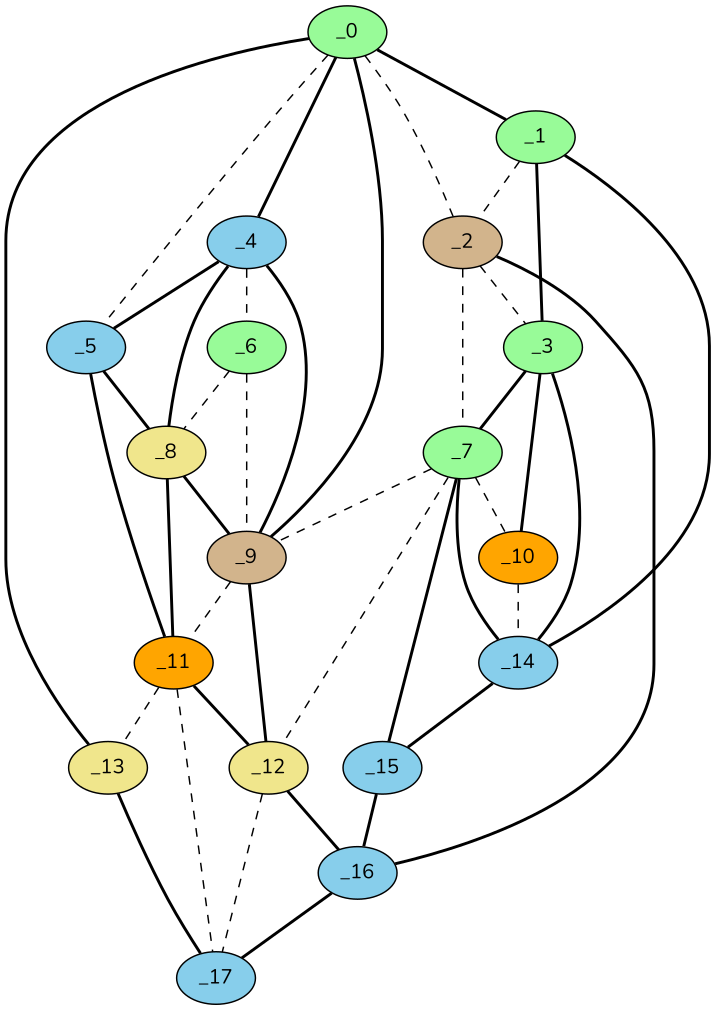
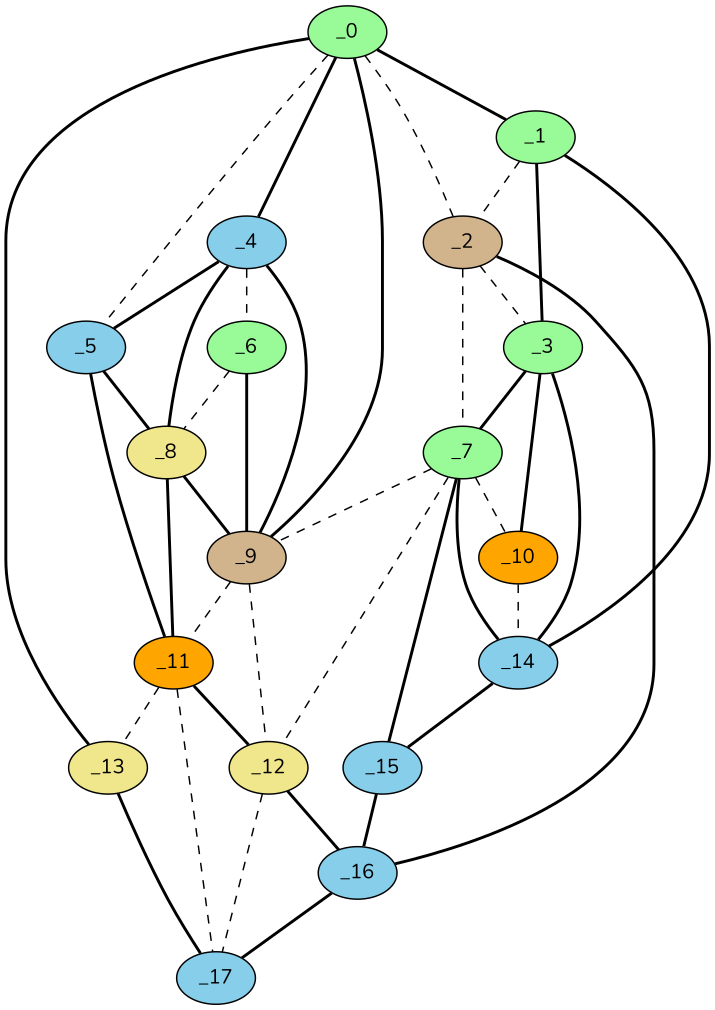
edge "_6" -- "_9": style dashed -> bold
edge "_9" -- "_12": style bold -> dashed
